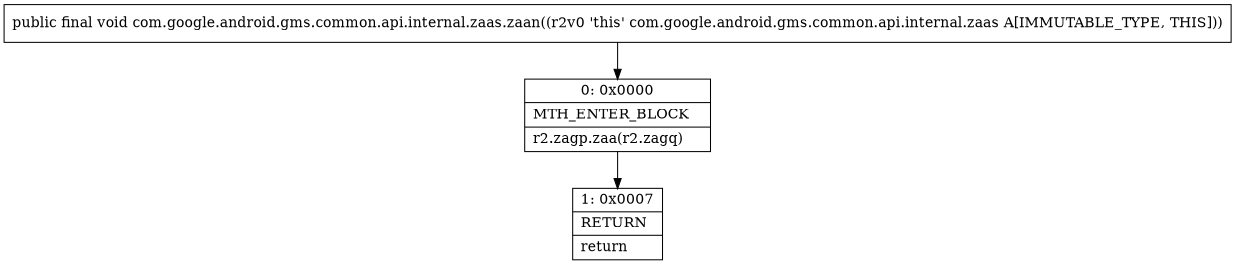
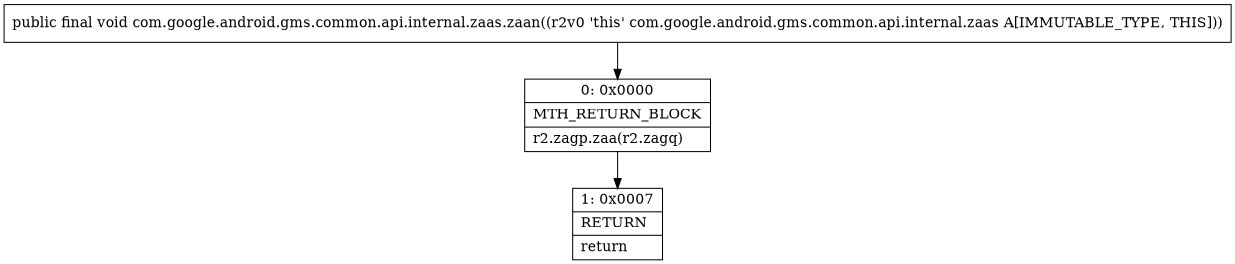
node "0: 0x0000": text "MTH_ENTER_BLOCK" -> "MTH_RETURN_BLOCK"
